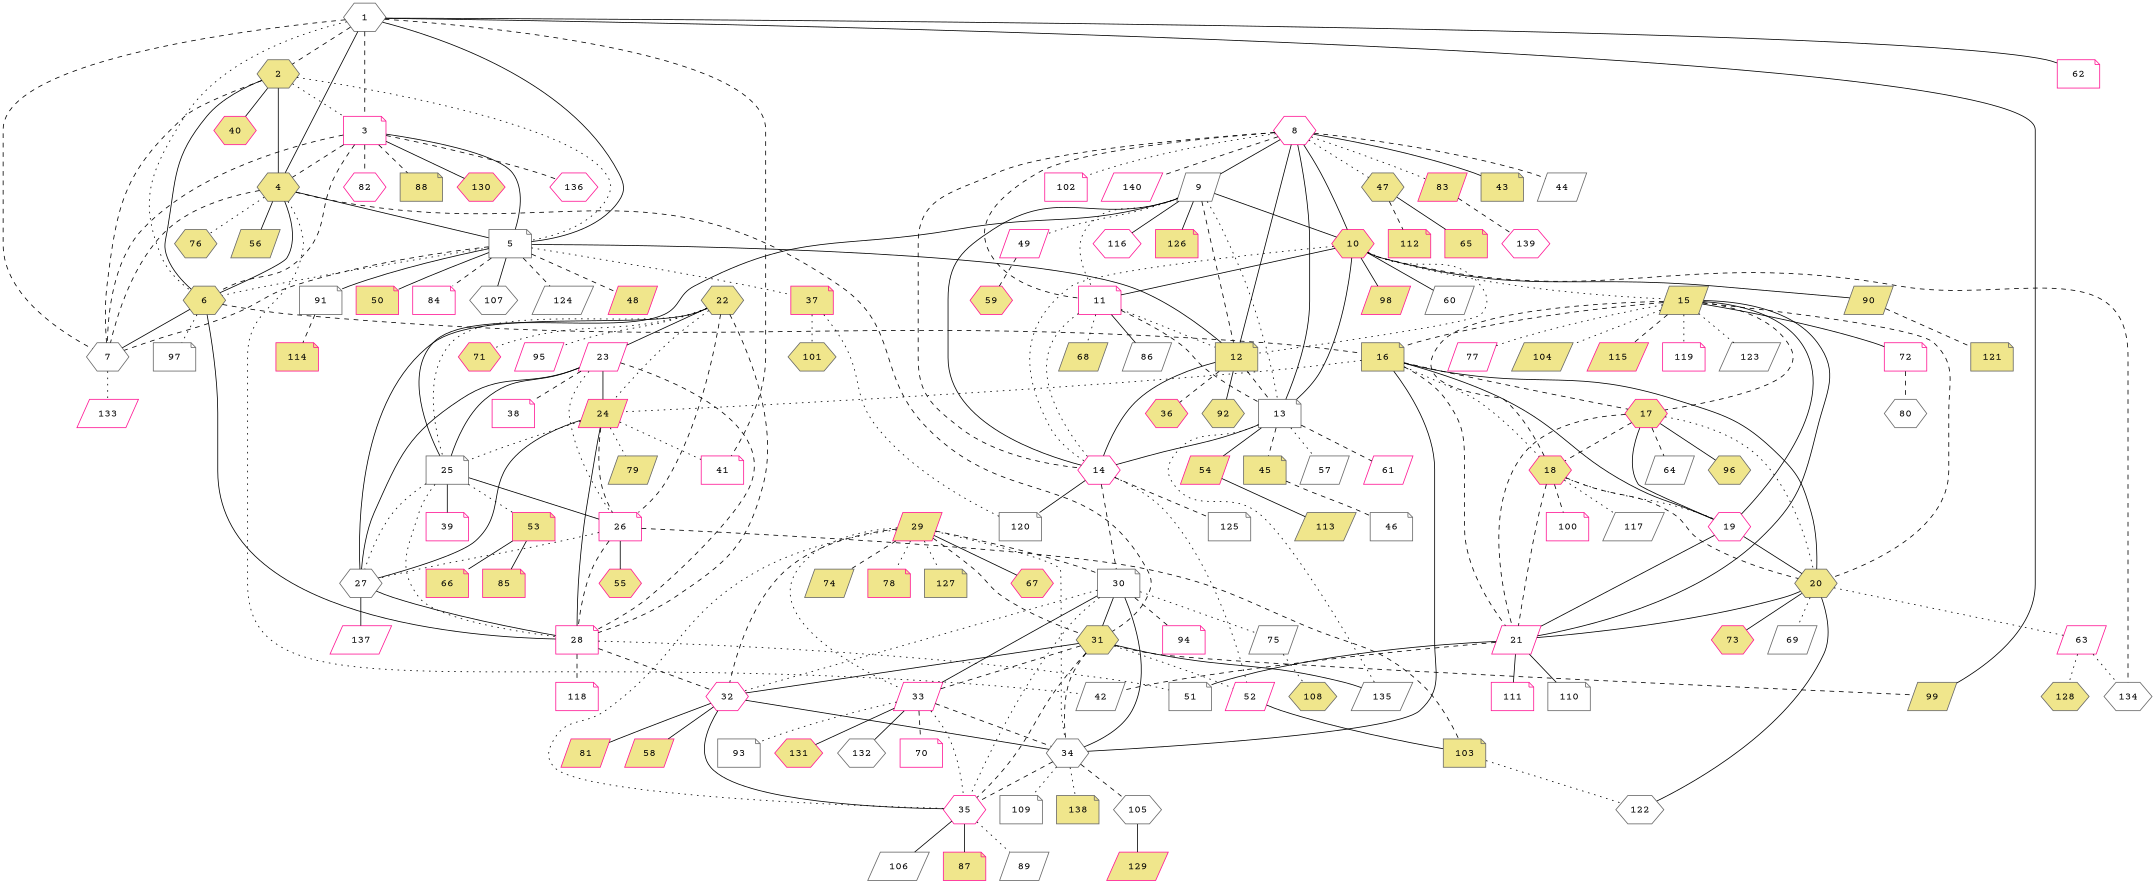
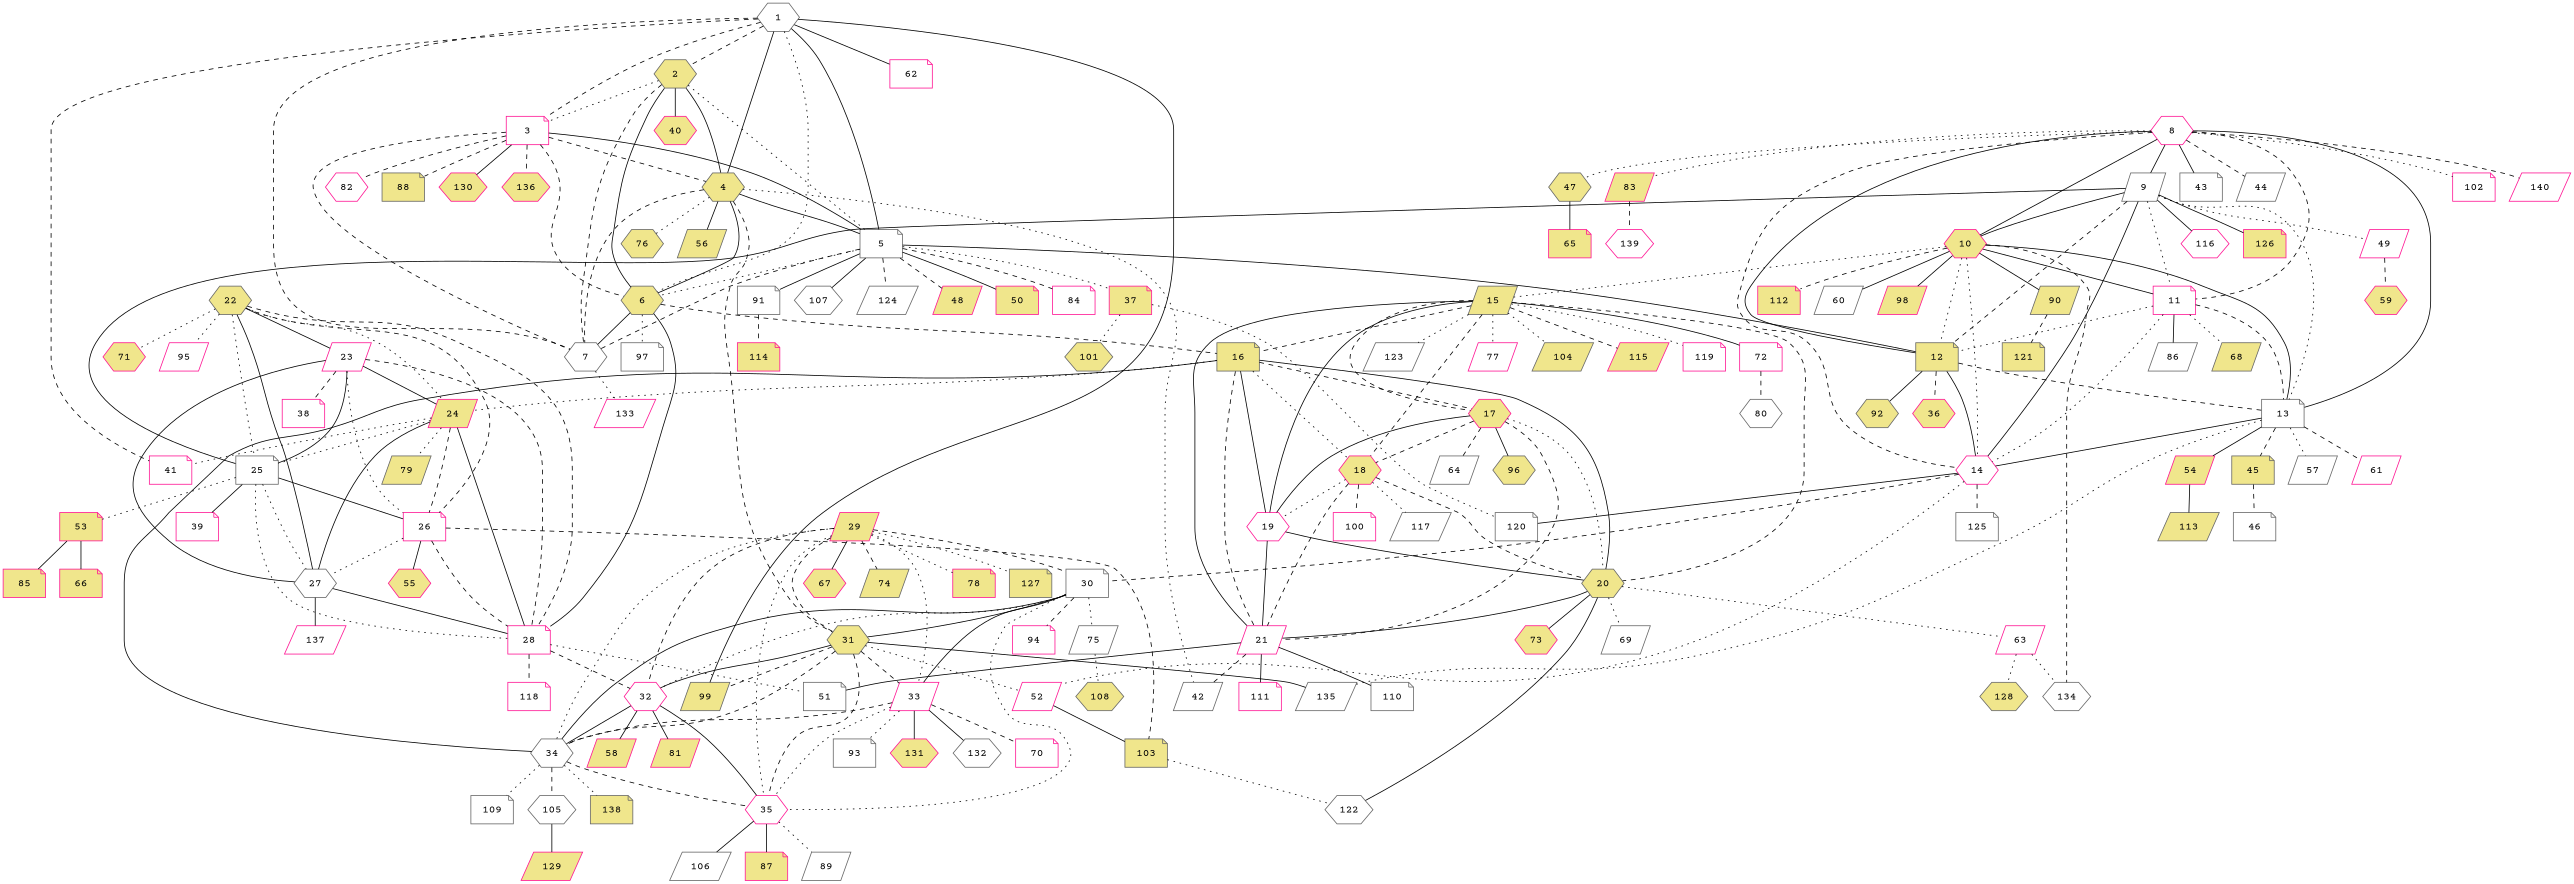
node "136": fillcolor white -> khaki
node "43": fillcolor khaki -> white
edge "47" -- "112": now "10" -- "112"
